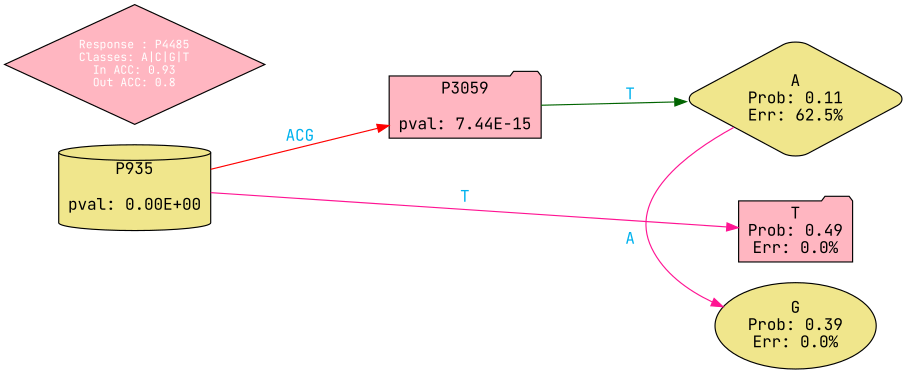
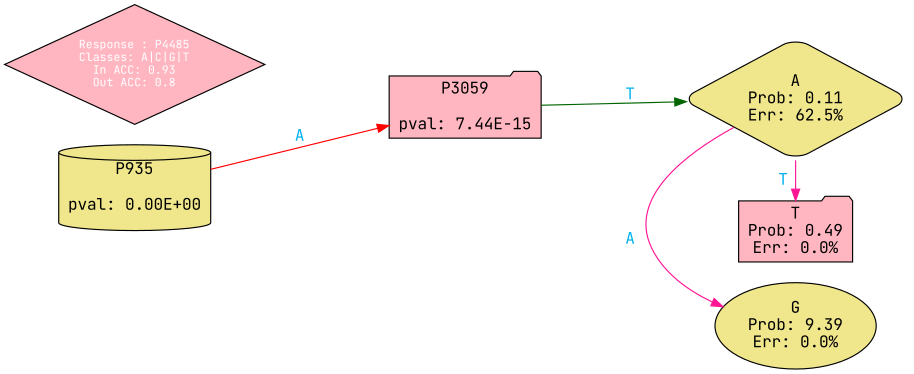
edge "P935 pval: 0.00E+00" -> "P3059 pval: 7.44E-15": label "ACG" -> "A"
edge "P935 pval: 0.00E+00" -> "T Prob: 0.49 Err: 0.0%": now "A Prob: 0.11 Err: 62.5%" -> "T Prob: 0.49 Err: 0.0%"
node "G Prob: 0.39 Err: 0.0%": label "G Prob: 0.39 Err: 0.0%" -> "G Prob: 9.39 Err: 0.0%"
